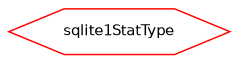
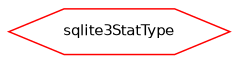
node "sqlite1StatType": label "sqlite1StatType" -> "sqlite3StatType"
